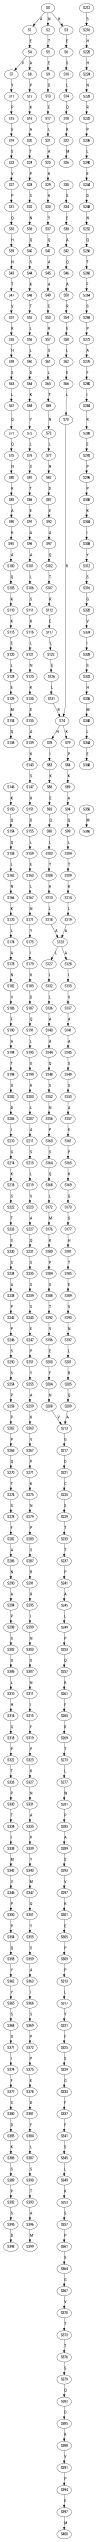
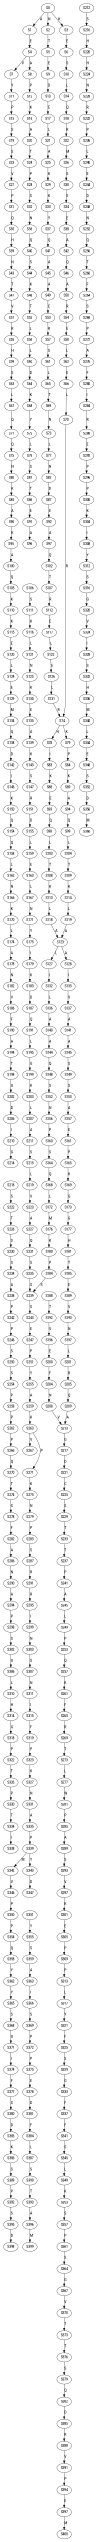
edge "S26" -> "S30": added, label "S"
node "S101": removed
node "S142": added
node "S352": added
edge "S214" -> "S218": removed, label "K"
edge "S184" -> "S188": now "S184" -> "S239"
edge "S267" -> "S271": now "S263" -> "S271"
edge "S338" -> "S342": now "S339" -> "S342"
edge "S343" -> "S347": label "M" -> "D"
edge "S347" -> "S351": removed, label "Q"
